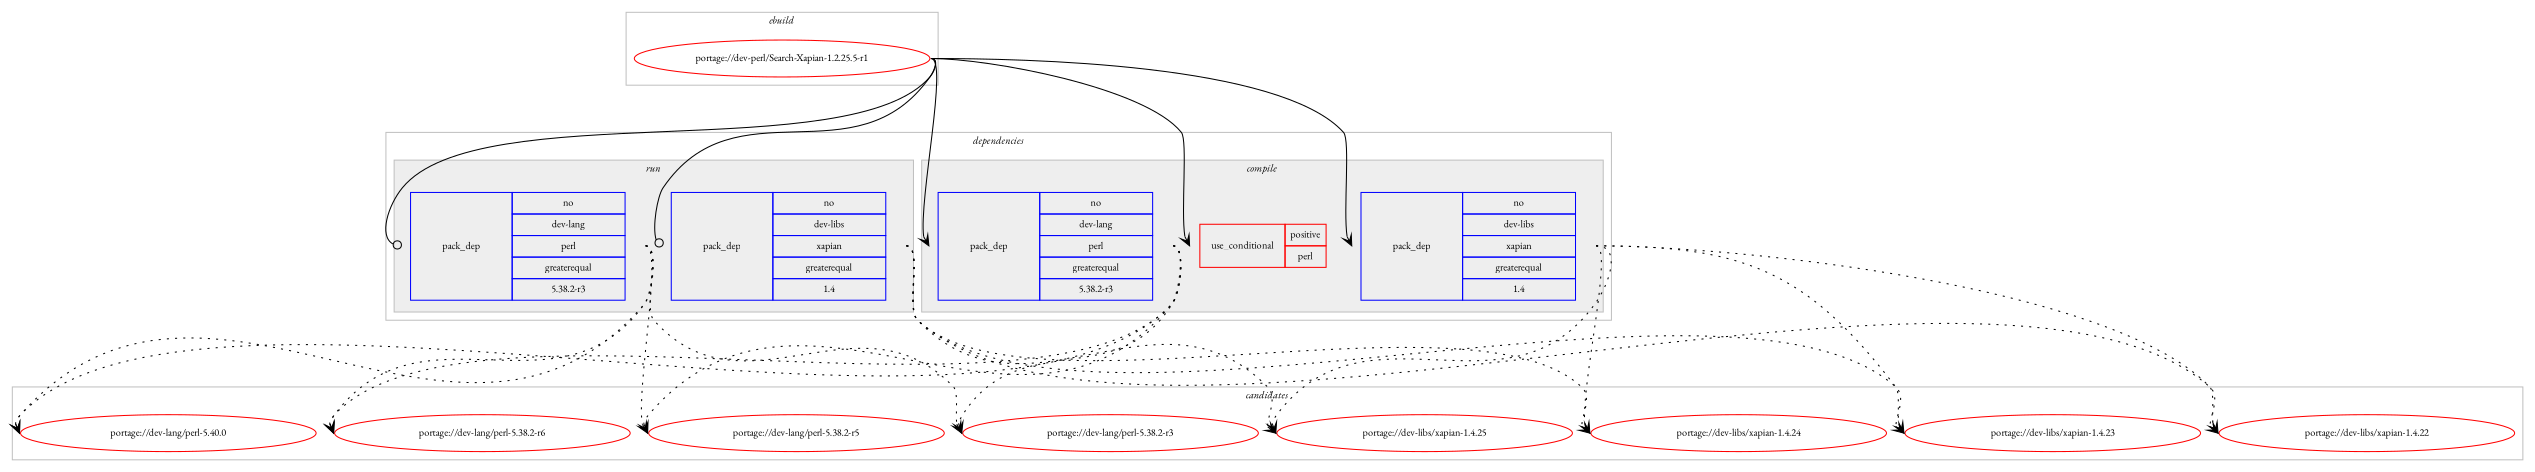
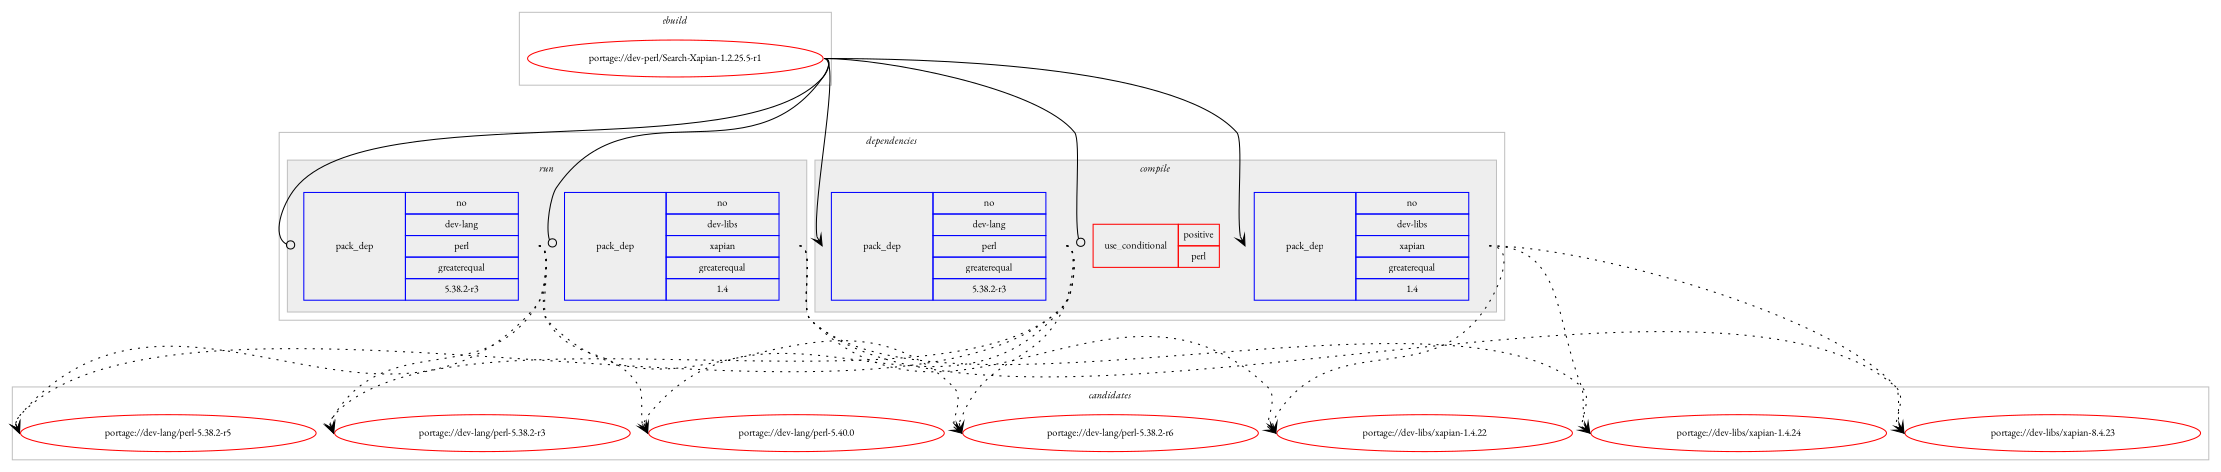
edge "portage://dev-perl/Search-Xapian-1.2.25.5-r1" -> "use_conditional": arrowhead vee -> odot
node "portage://dev-libs/xapian-1.4.25": removed
node "portage://dev-libs/xapian-1.4.23": label "portage://dev-libs/xapian-1.4.23" -> "portage://dev-libs/xapian-8.4.23"
